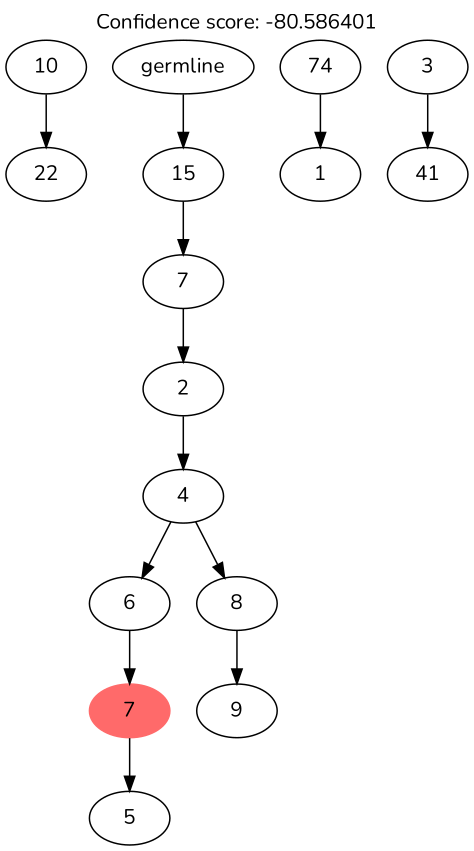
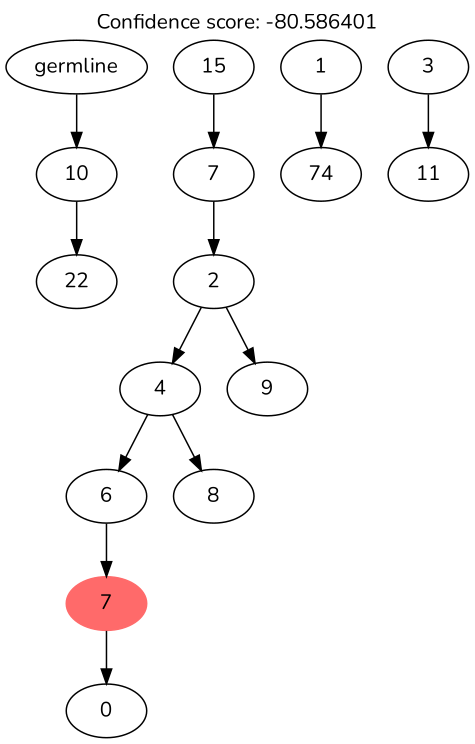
edge "germline" -> "15": now "germline" -> "10"
edge "74" -> "1": reversed
node "41": label "41" -> "11"
edge "8" -> "9": now "2" -> "9"
node "5": label "5" -> "0"
